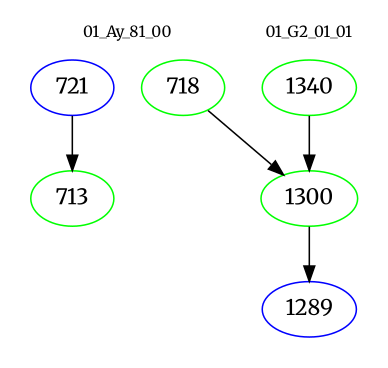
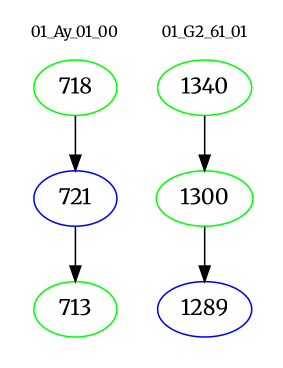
cluster "01_Ay_81_00": label "01_Ay_81_00" -> "01_Ay_01_00"
cluster "01_G2_01_01": label "01_G2_01_01" -> "01_G2_61_01"
edge "718" -> "1300": now "718" -> "721"
